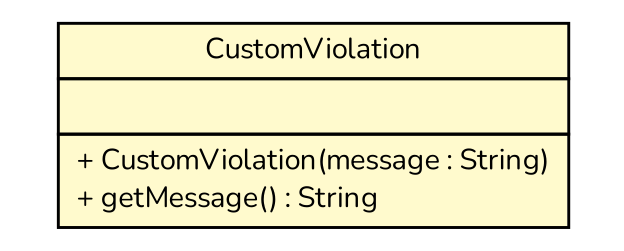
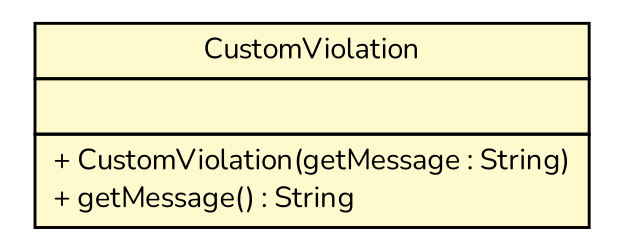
node "CustomViolation": text "+ CustomViolation(message : String)" -> "+ CustomViolation(getMessage : String)"
